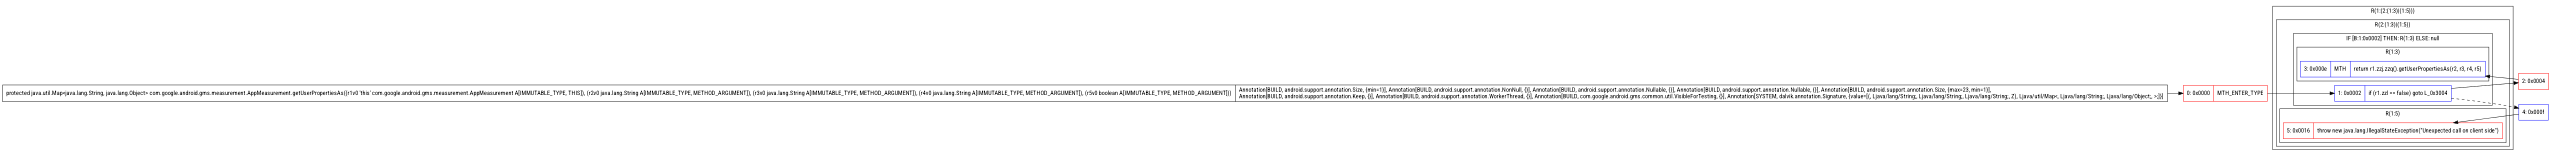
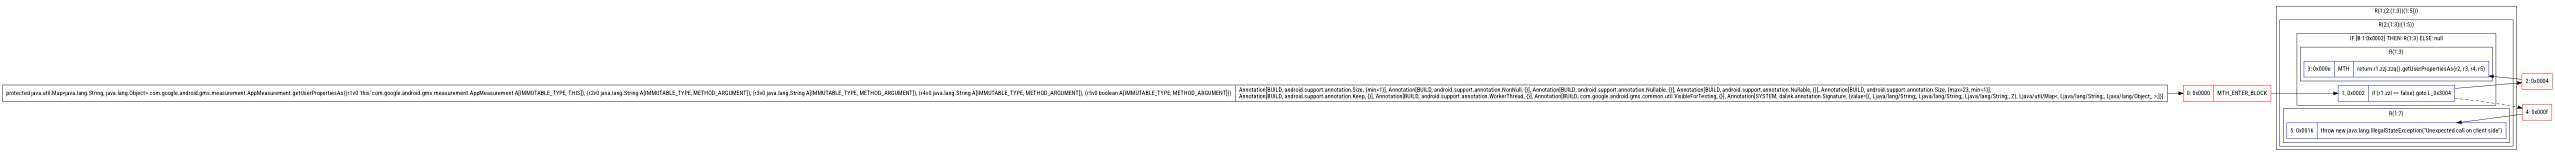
node "0: 0x0000": text "MTH_ENTER_TYPE" -> "MTH_ENTER_BLOCK"
node "4: 0x000f": color blue -> red
cluster "R(1:5)": label "R(1:5)" -> "R(1:7)"
node "5: 0x0016": color red -> blue
